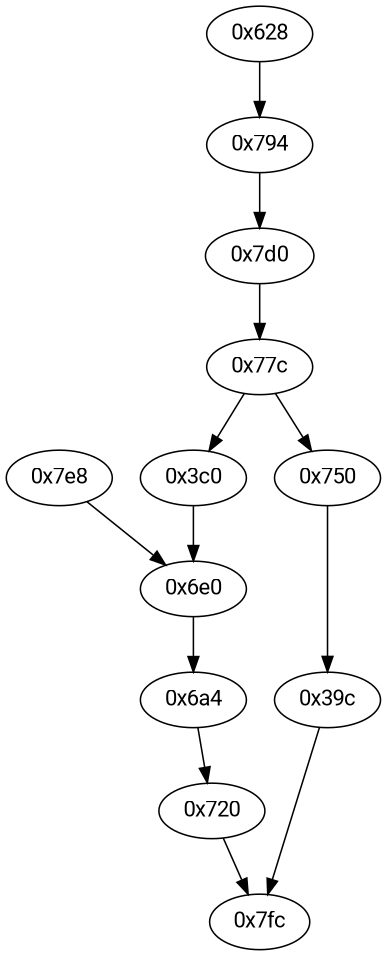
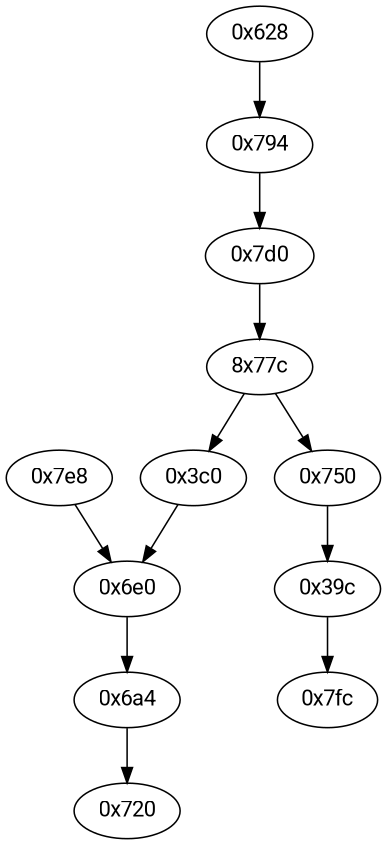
node "0x77c": label "0x77c" -> "8x77c"
edge "0x720" -> "0x7fc": removed
